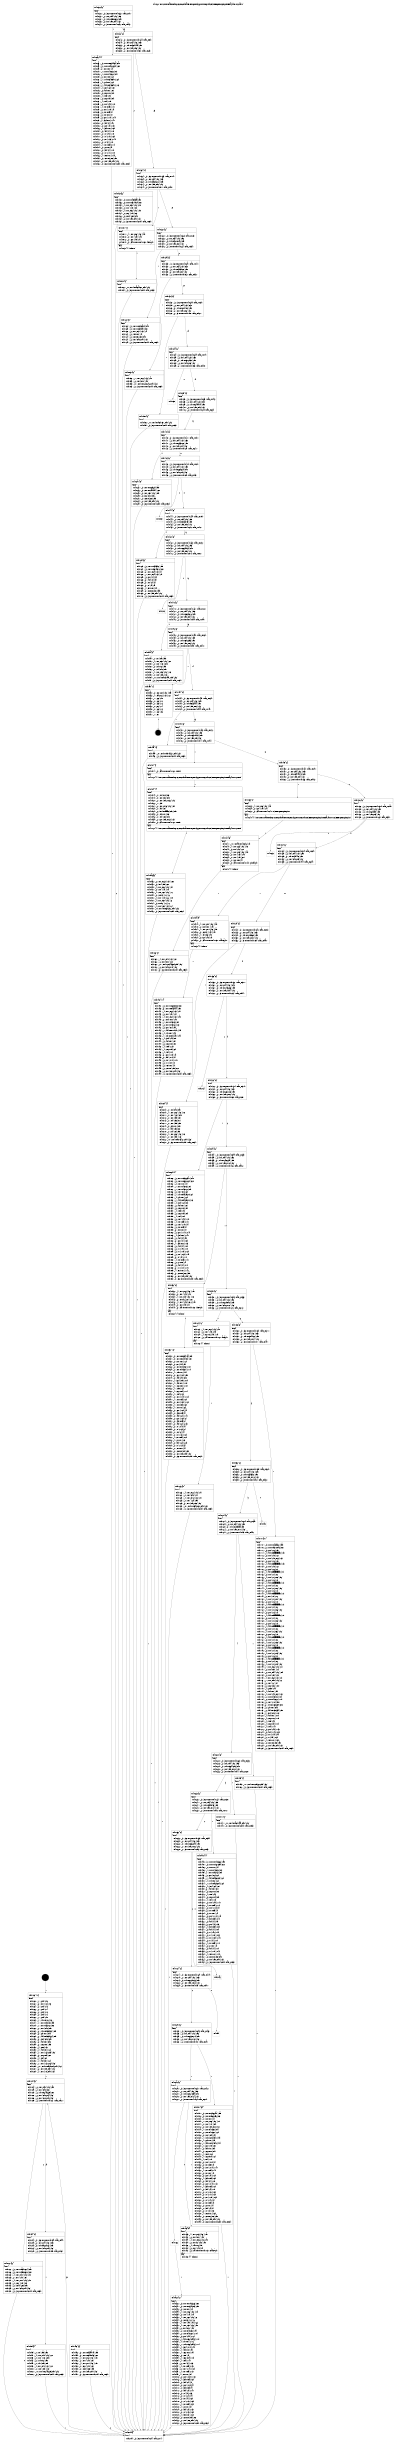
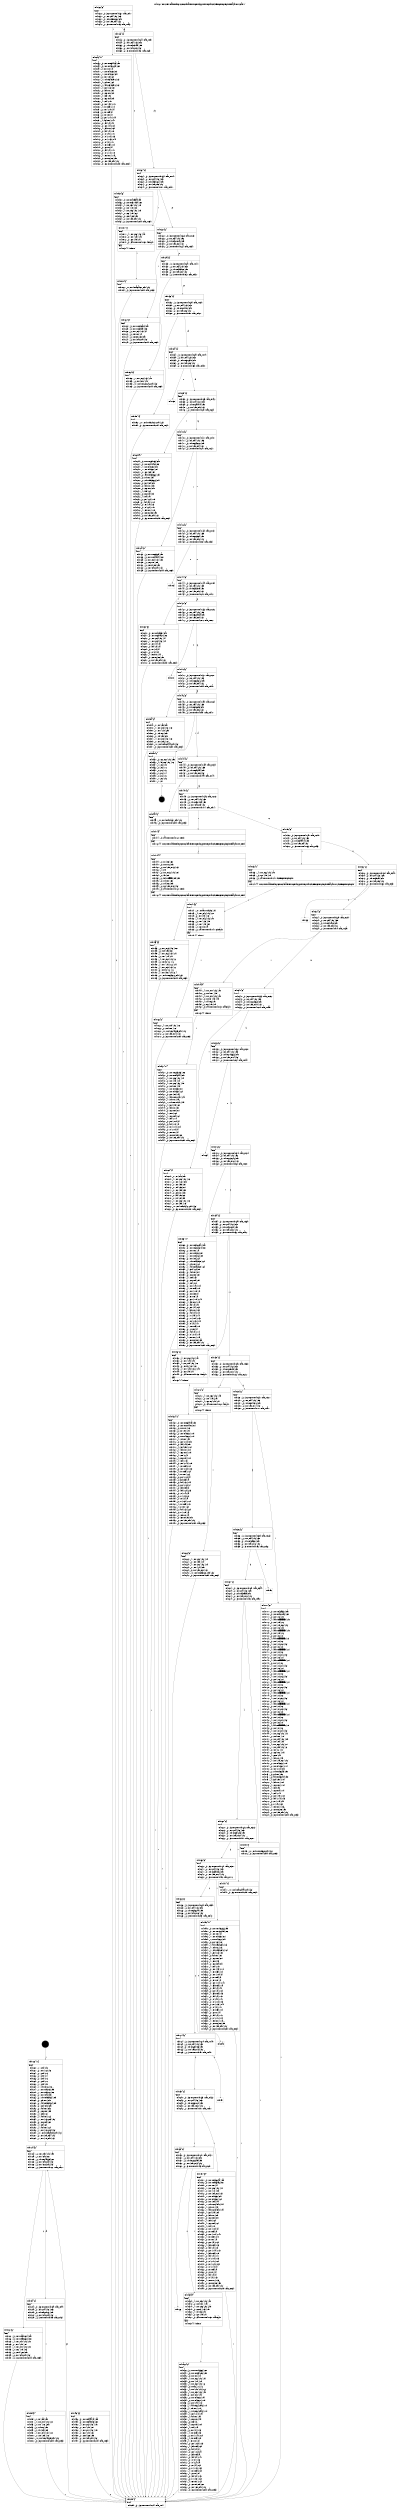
node "0x4018bf [91]": added
edge "0x4016c8" -> "0x401a8c [181]": now "0x401a6f [29]" -> "0x401a8c [181]"
